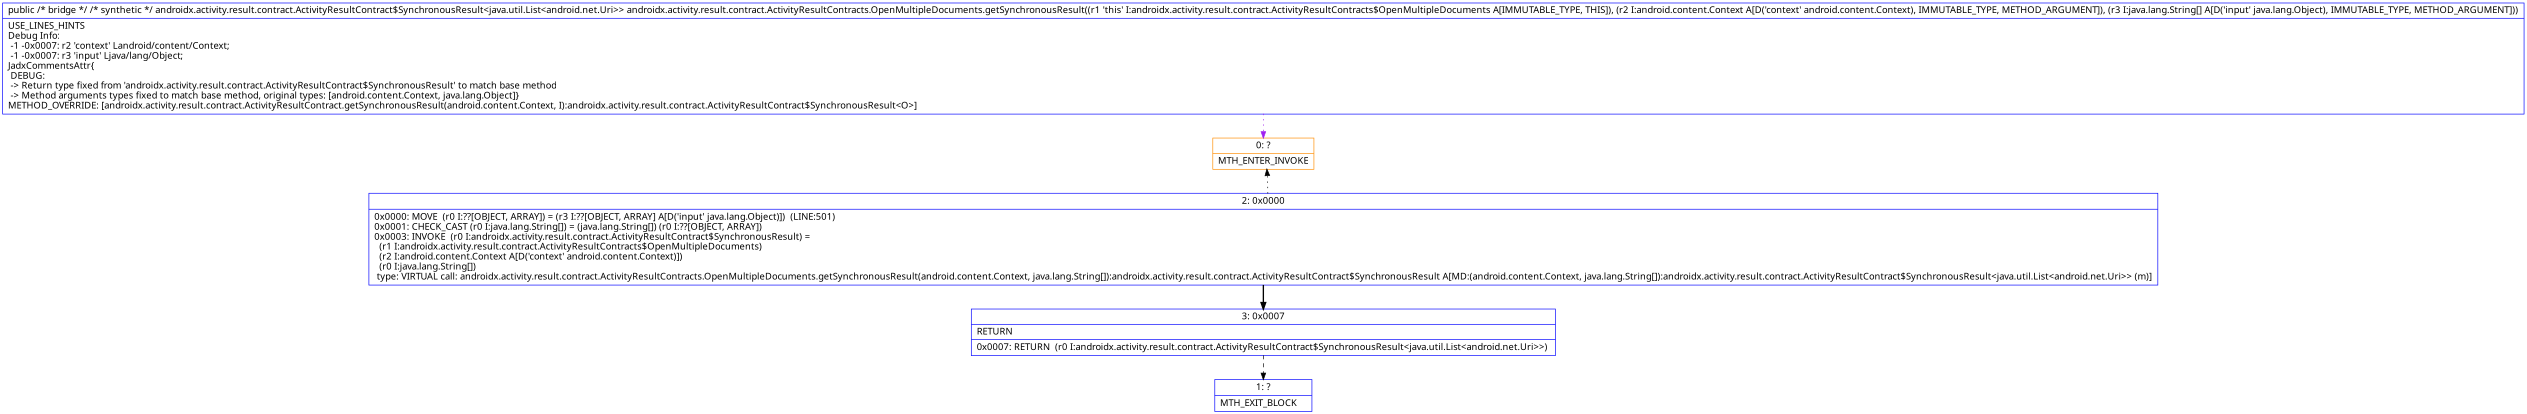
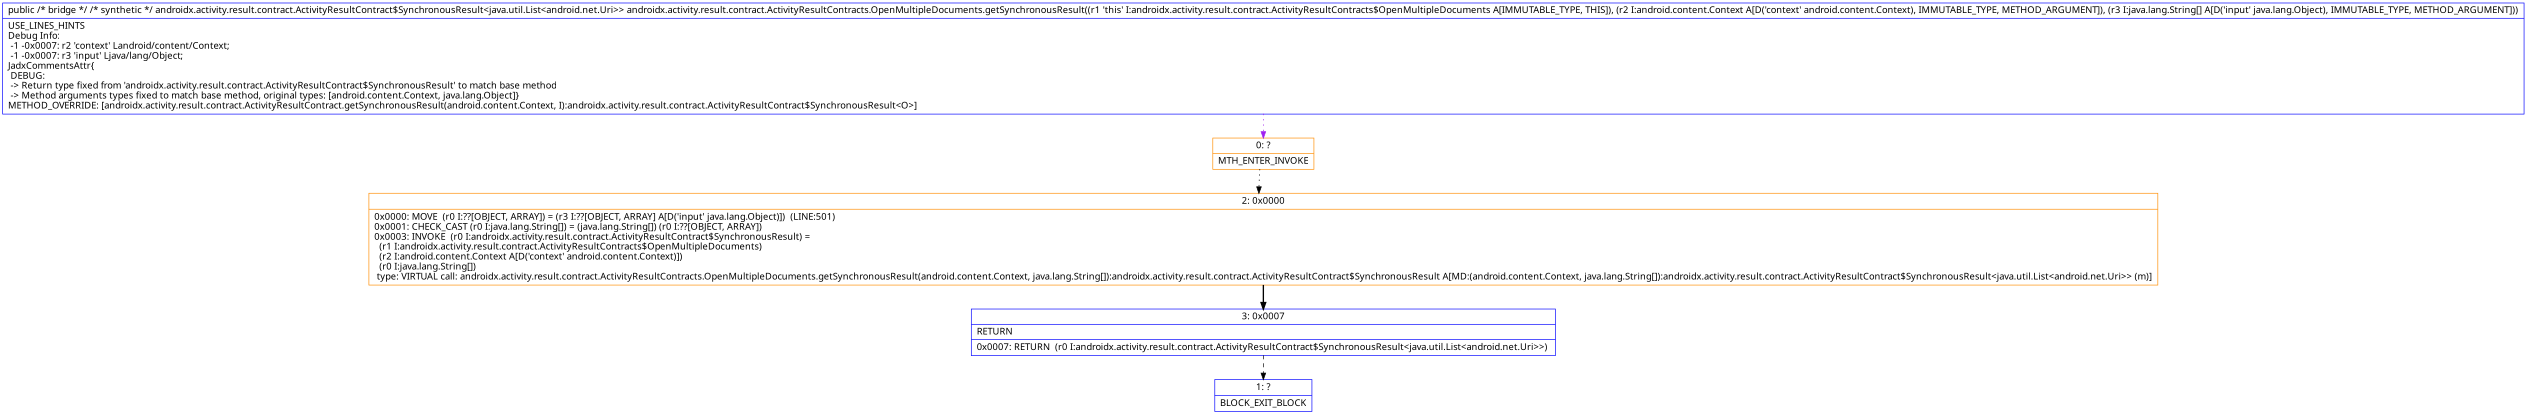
edge "2: 0x0000" -> "0: ?": reversed
node "2: 0x0000": color blue -> darkorange
node "1: ?": text "MTH_EXIT_BLOCK" -> "BLOCK_EXIT_BLOCK"
